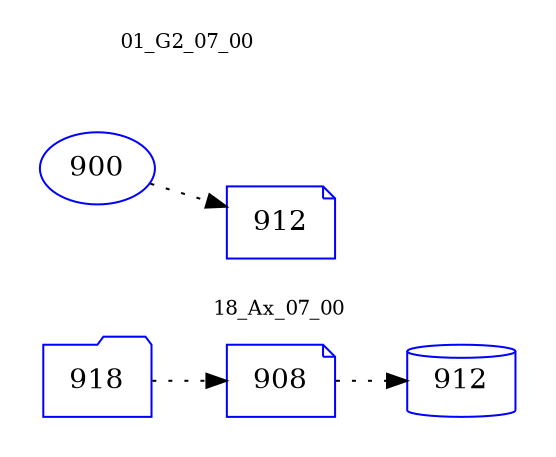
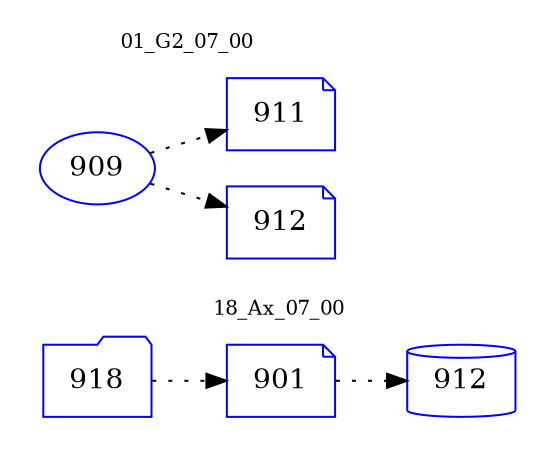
node "911": added
node "900": label "900" -> "909"
node "908": label "908" -> "901"
